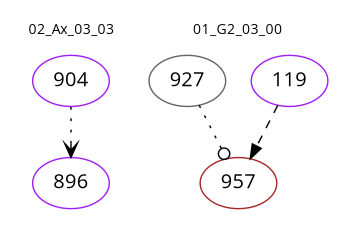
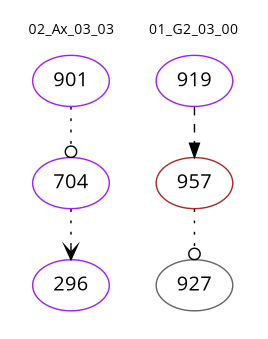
node "901": added
node "904": label "904" -> "704"
node "119": label "119" -> "919"
edge "927" -> "957": reversed
node "896": label "896" -> "296"
